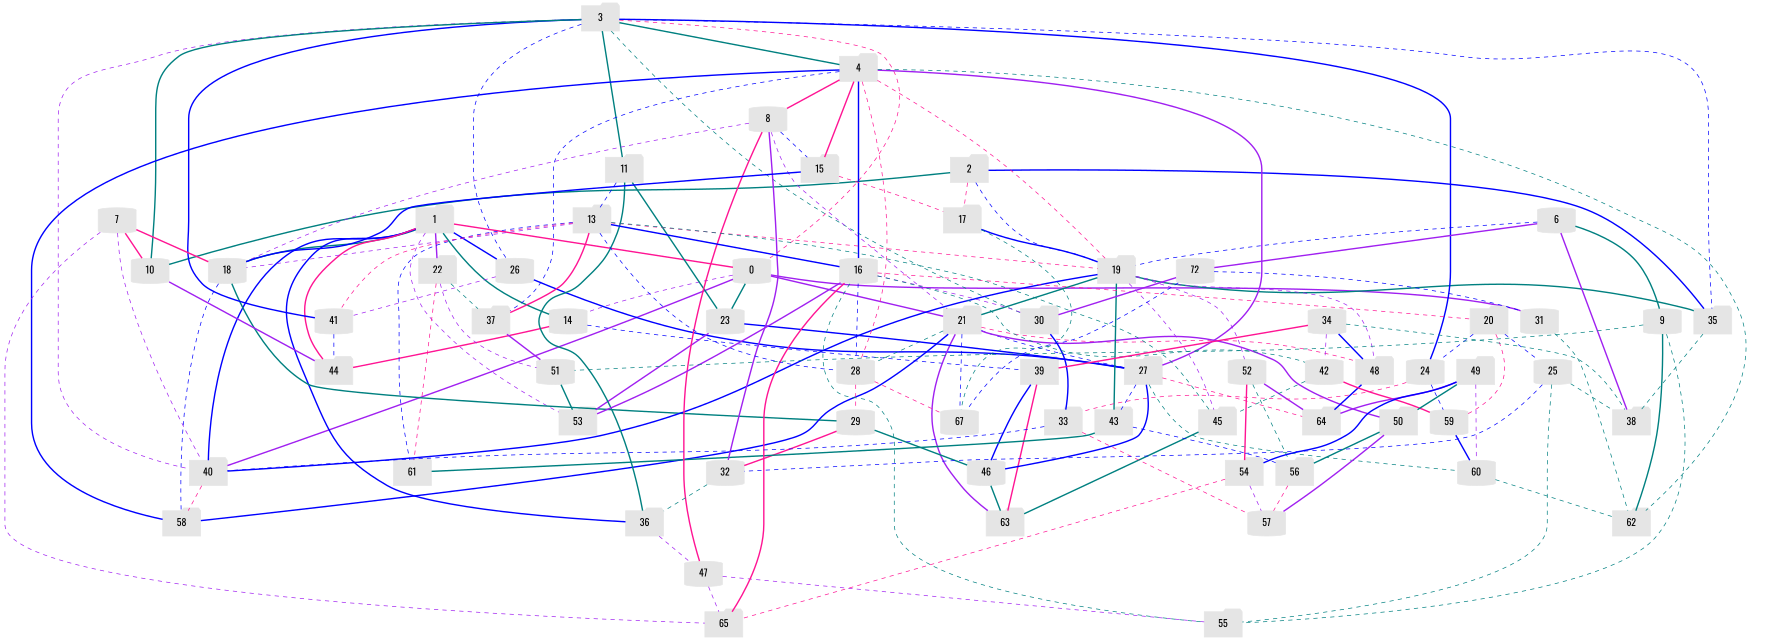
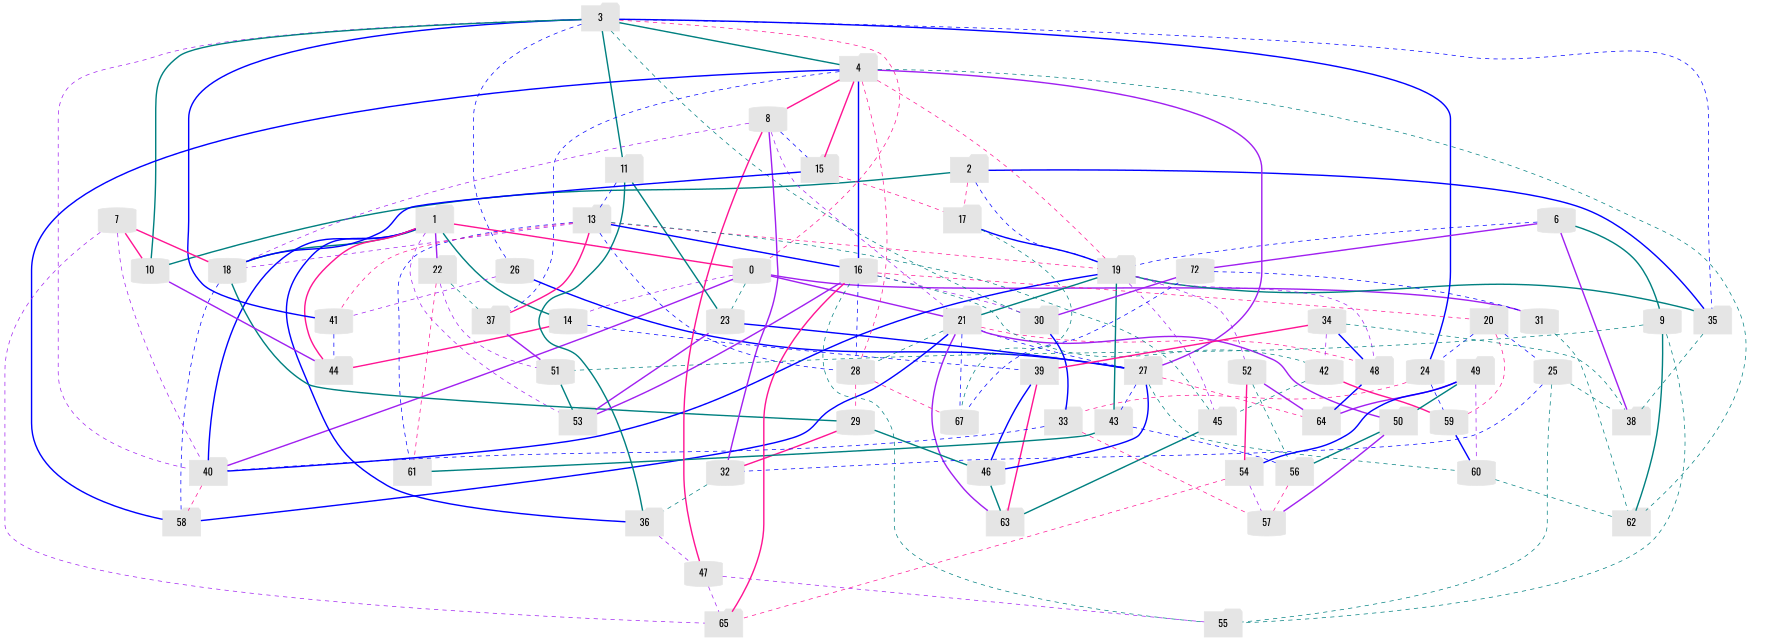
edge "1" -- "26": removed
edge "0" -- "23": style bold -> dashed
